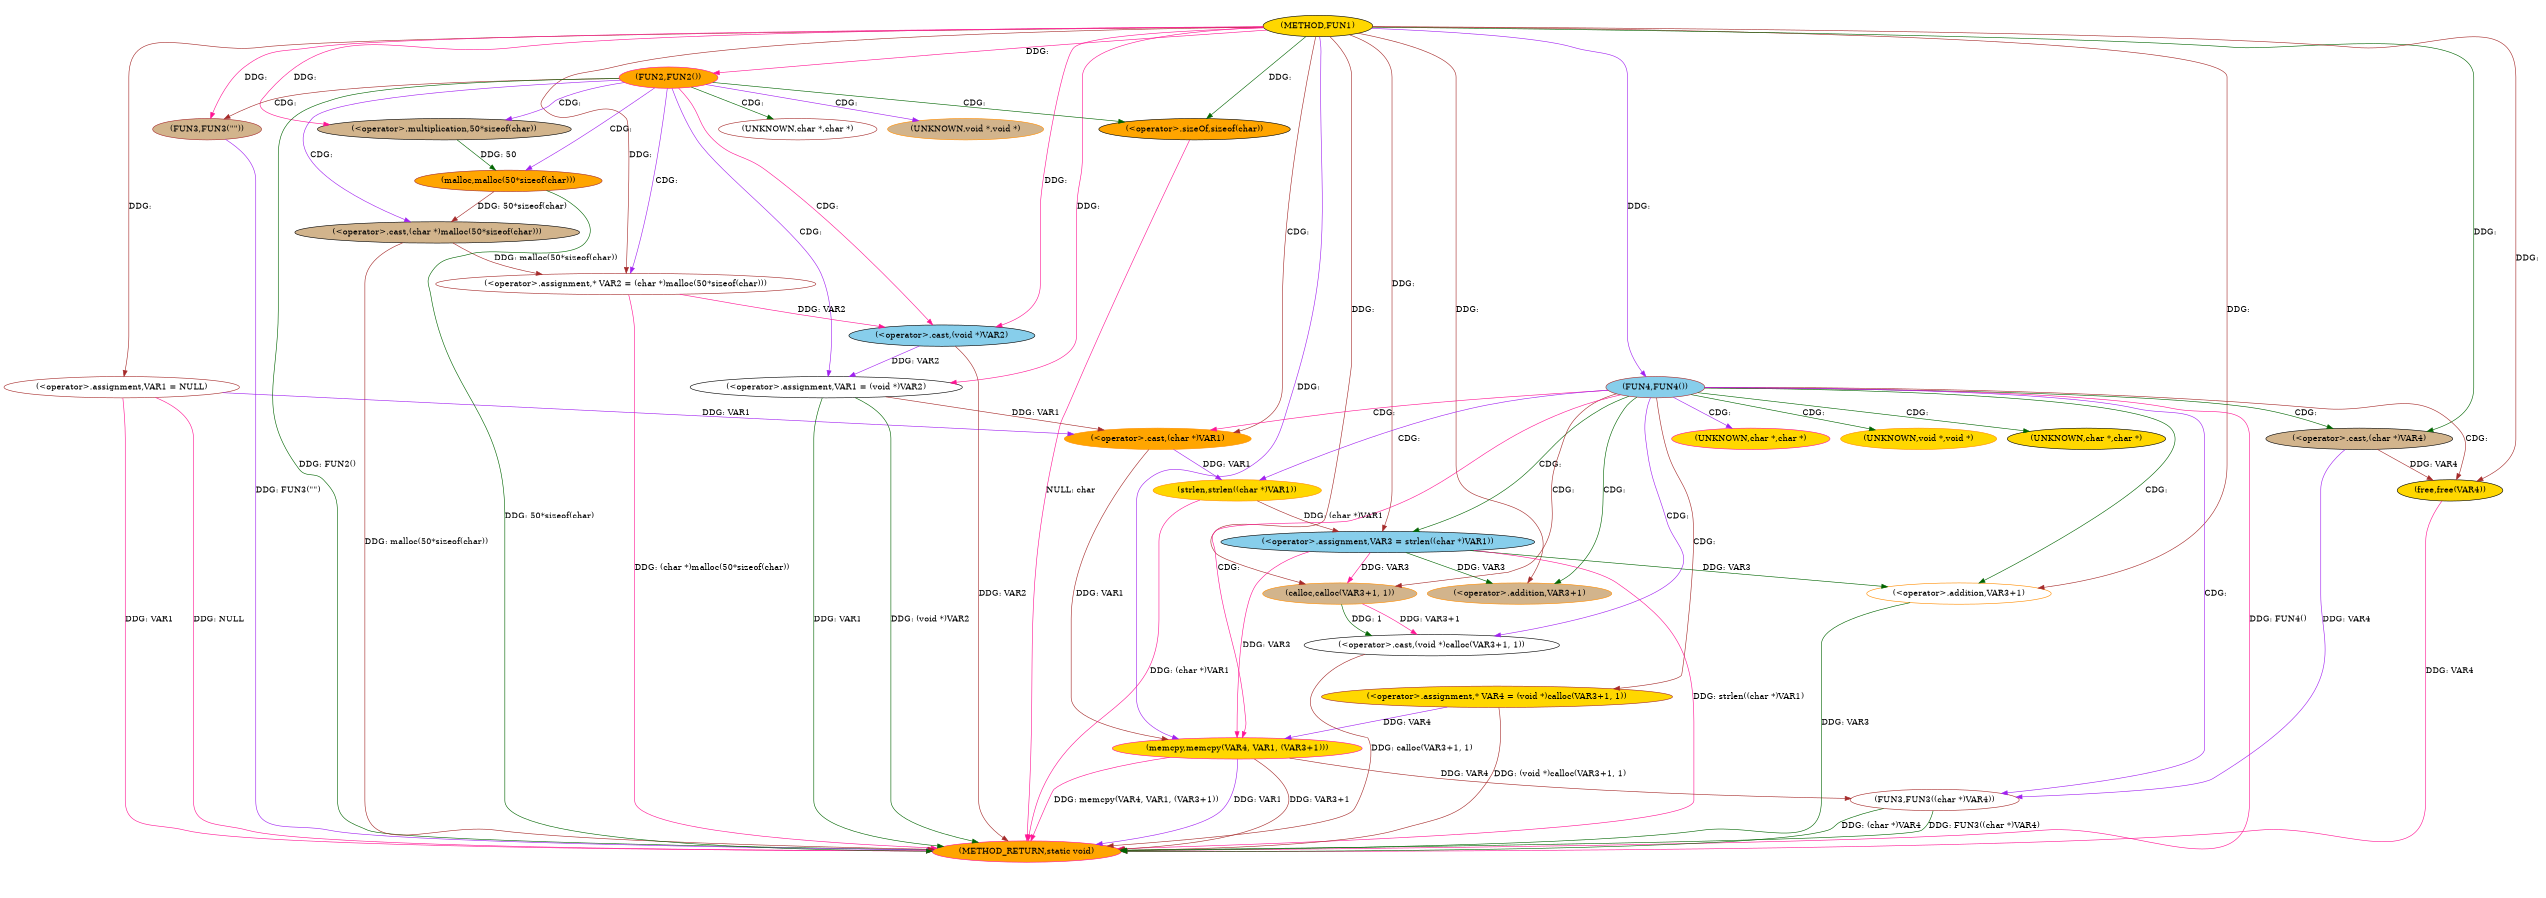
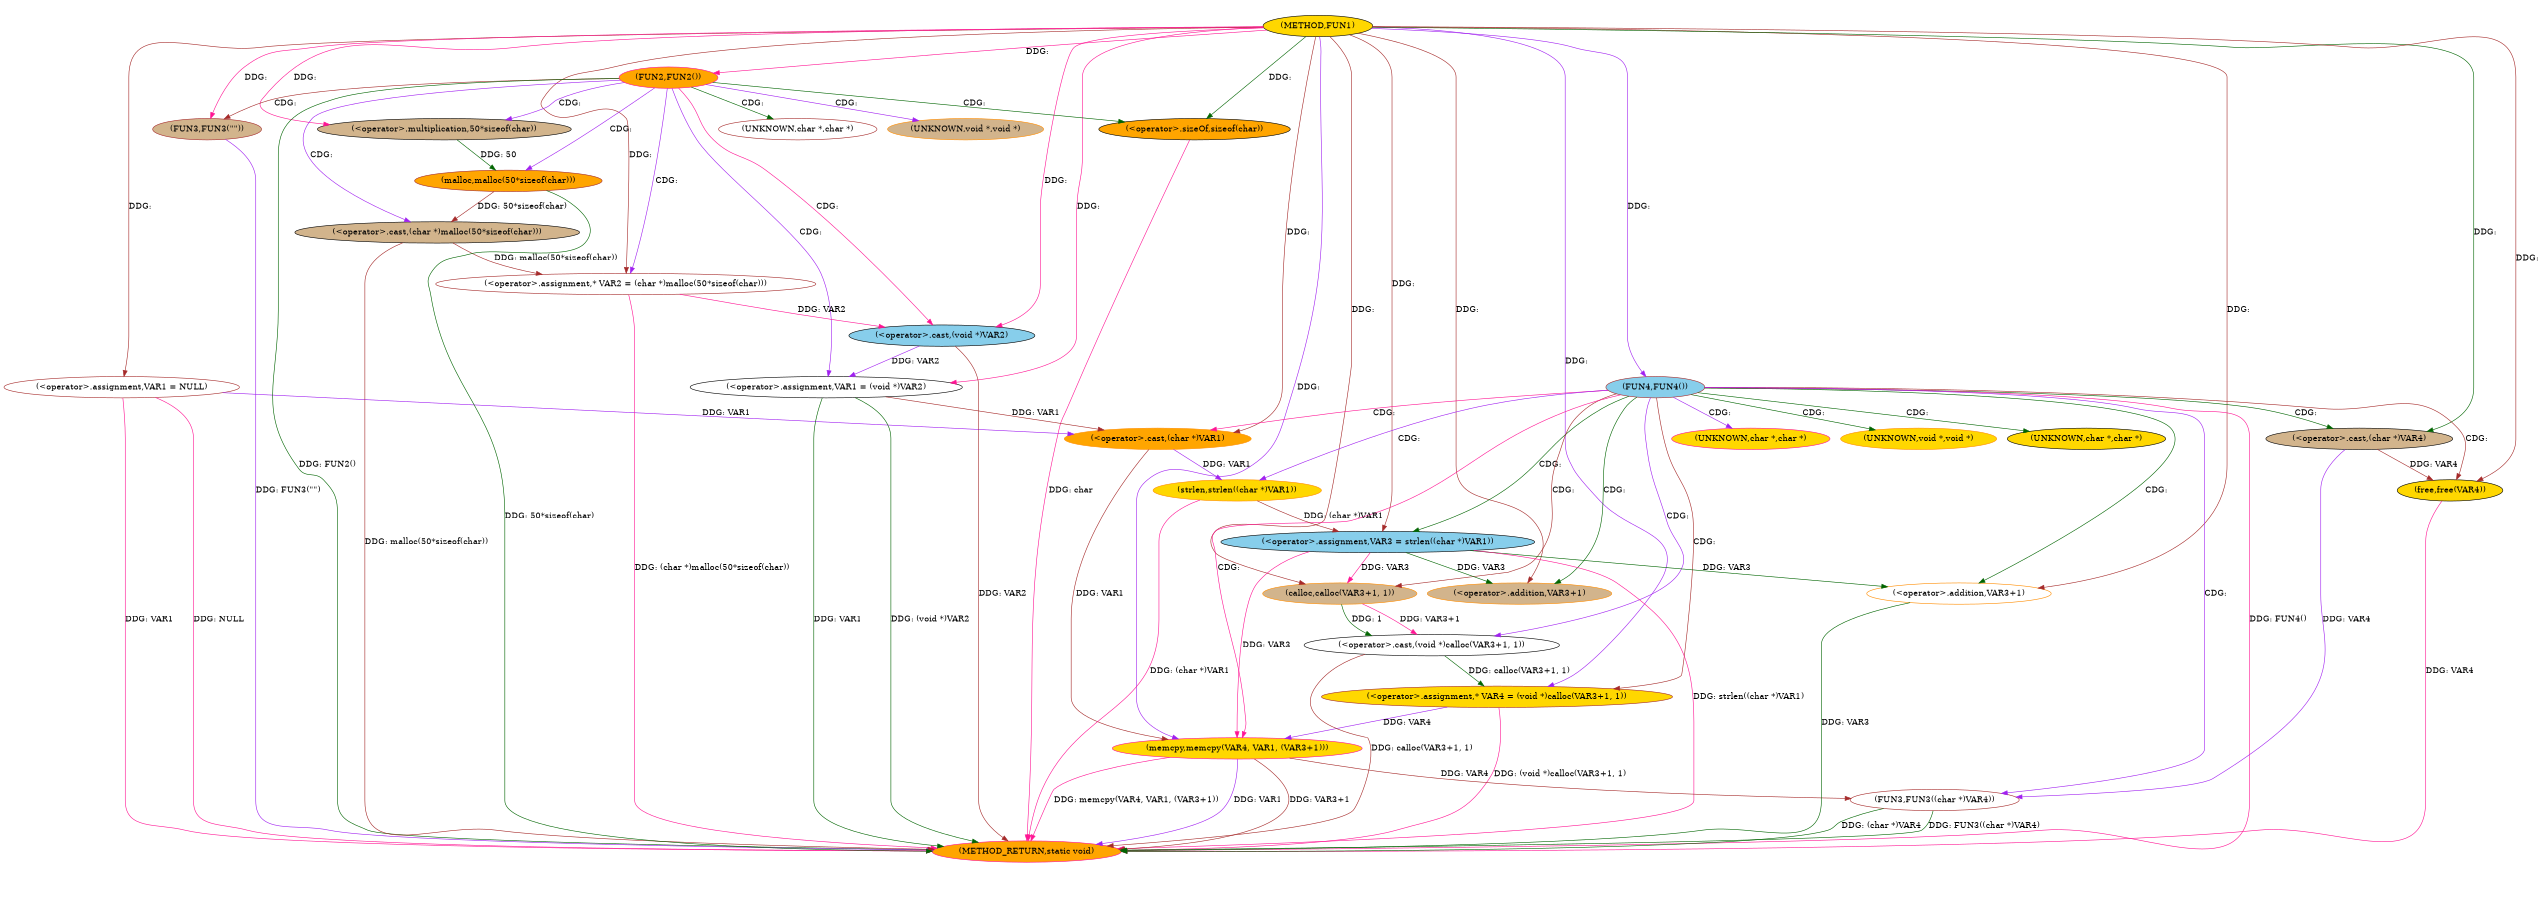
edge "(METHOD,FUN1)" -> "(<operator>.cast,(char *)VAR1)": label "CDG: " -> "DDG: "
edge "(METHOD,FUN1)" -> "(<operator>.assignment,* VAR4 = (void *)calloc(VAR3+1, 1))": added, label "DDG:"
edge "(<operator>.sizeOf,sizeof(char))" -> "(METHOD_RETURN,static void)": label "NULL: char" -> "DDG: char"
edge "(<operator>.cast,(void *)calloc(VAR3+1, 1))" -> "(<operator>.assignment,* VAR4 = (void *)calloc(VAR3+1, 1))": added, label "DDG: calloc(VAR3+1, 1)"
edge "(<operator>.assignment,* VAR4 = (void *)calloc(VAR3+1, 1))" -> "(METHOD_RETURN,static void)": color brown -> deeppink
